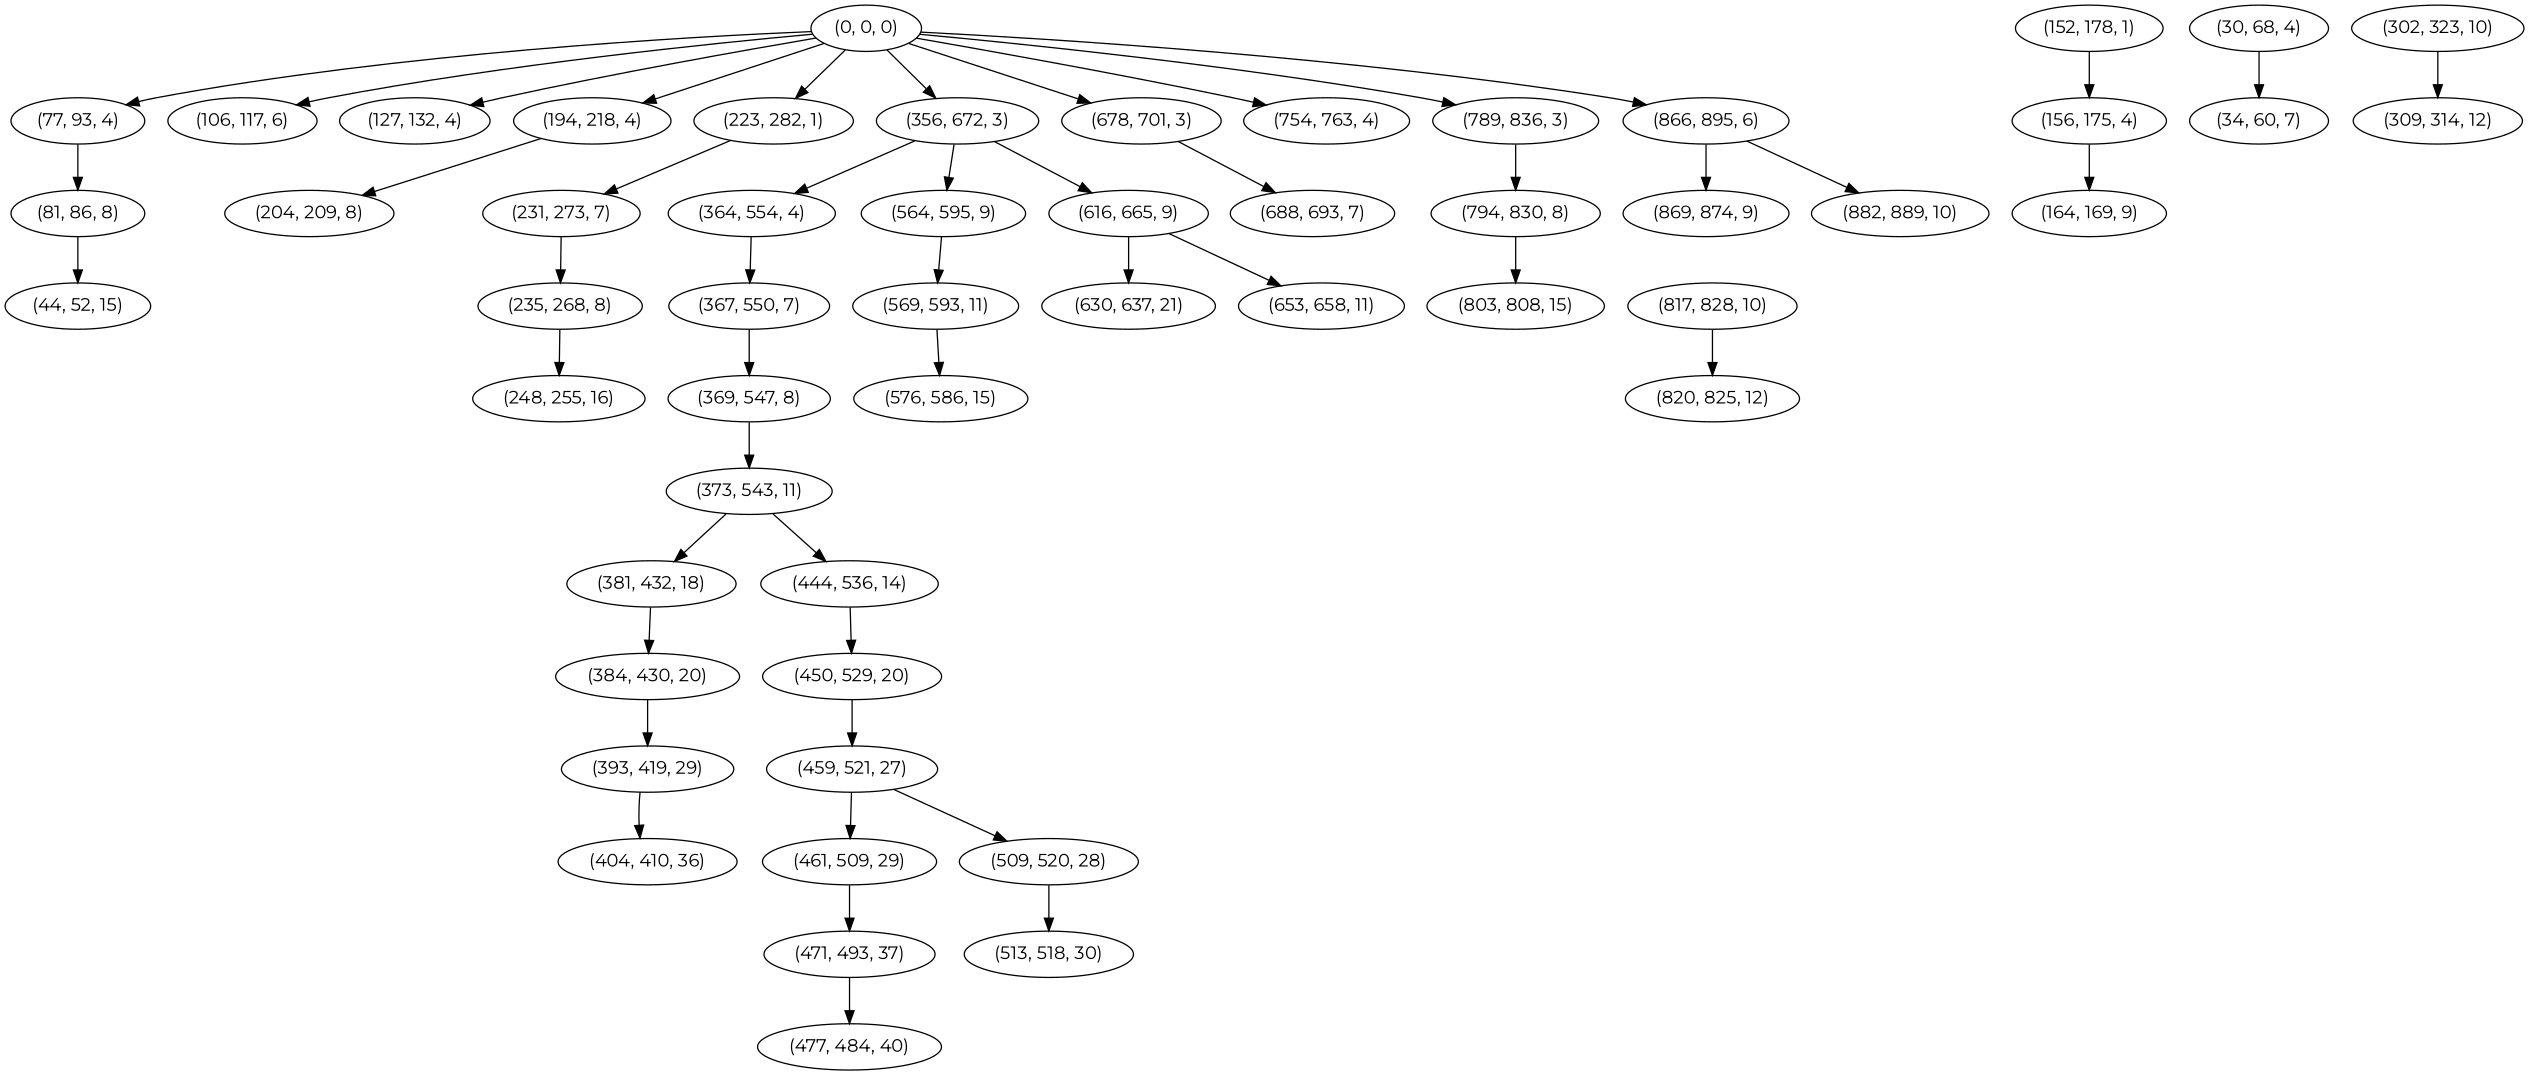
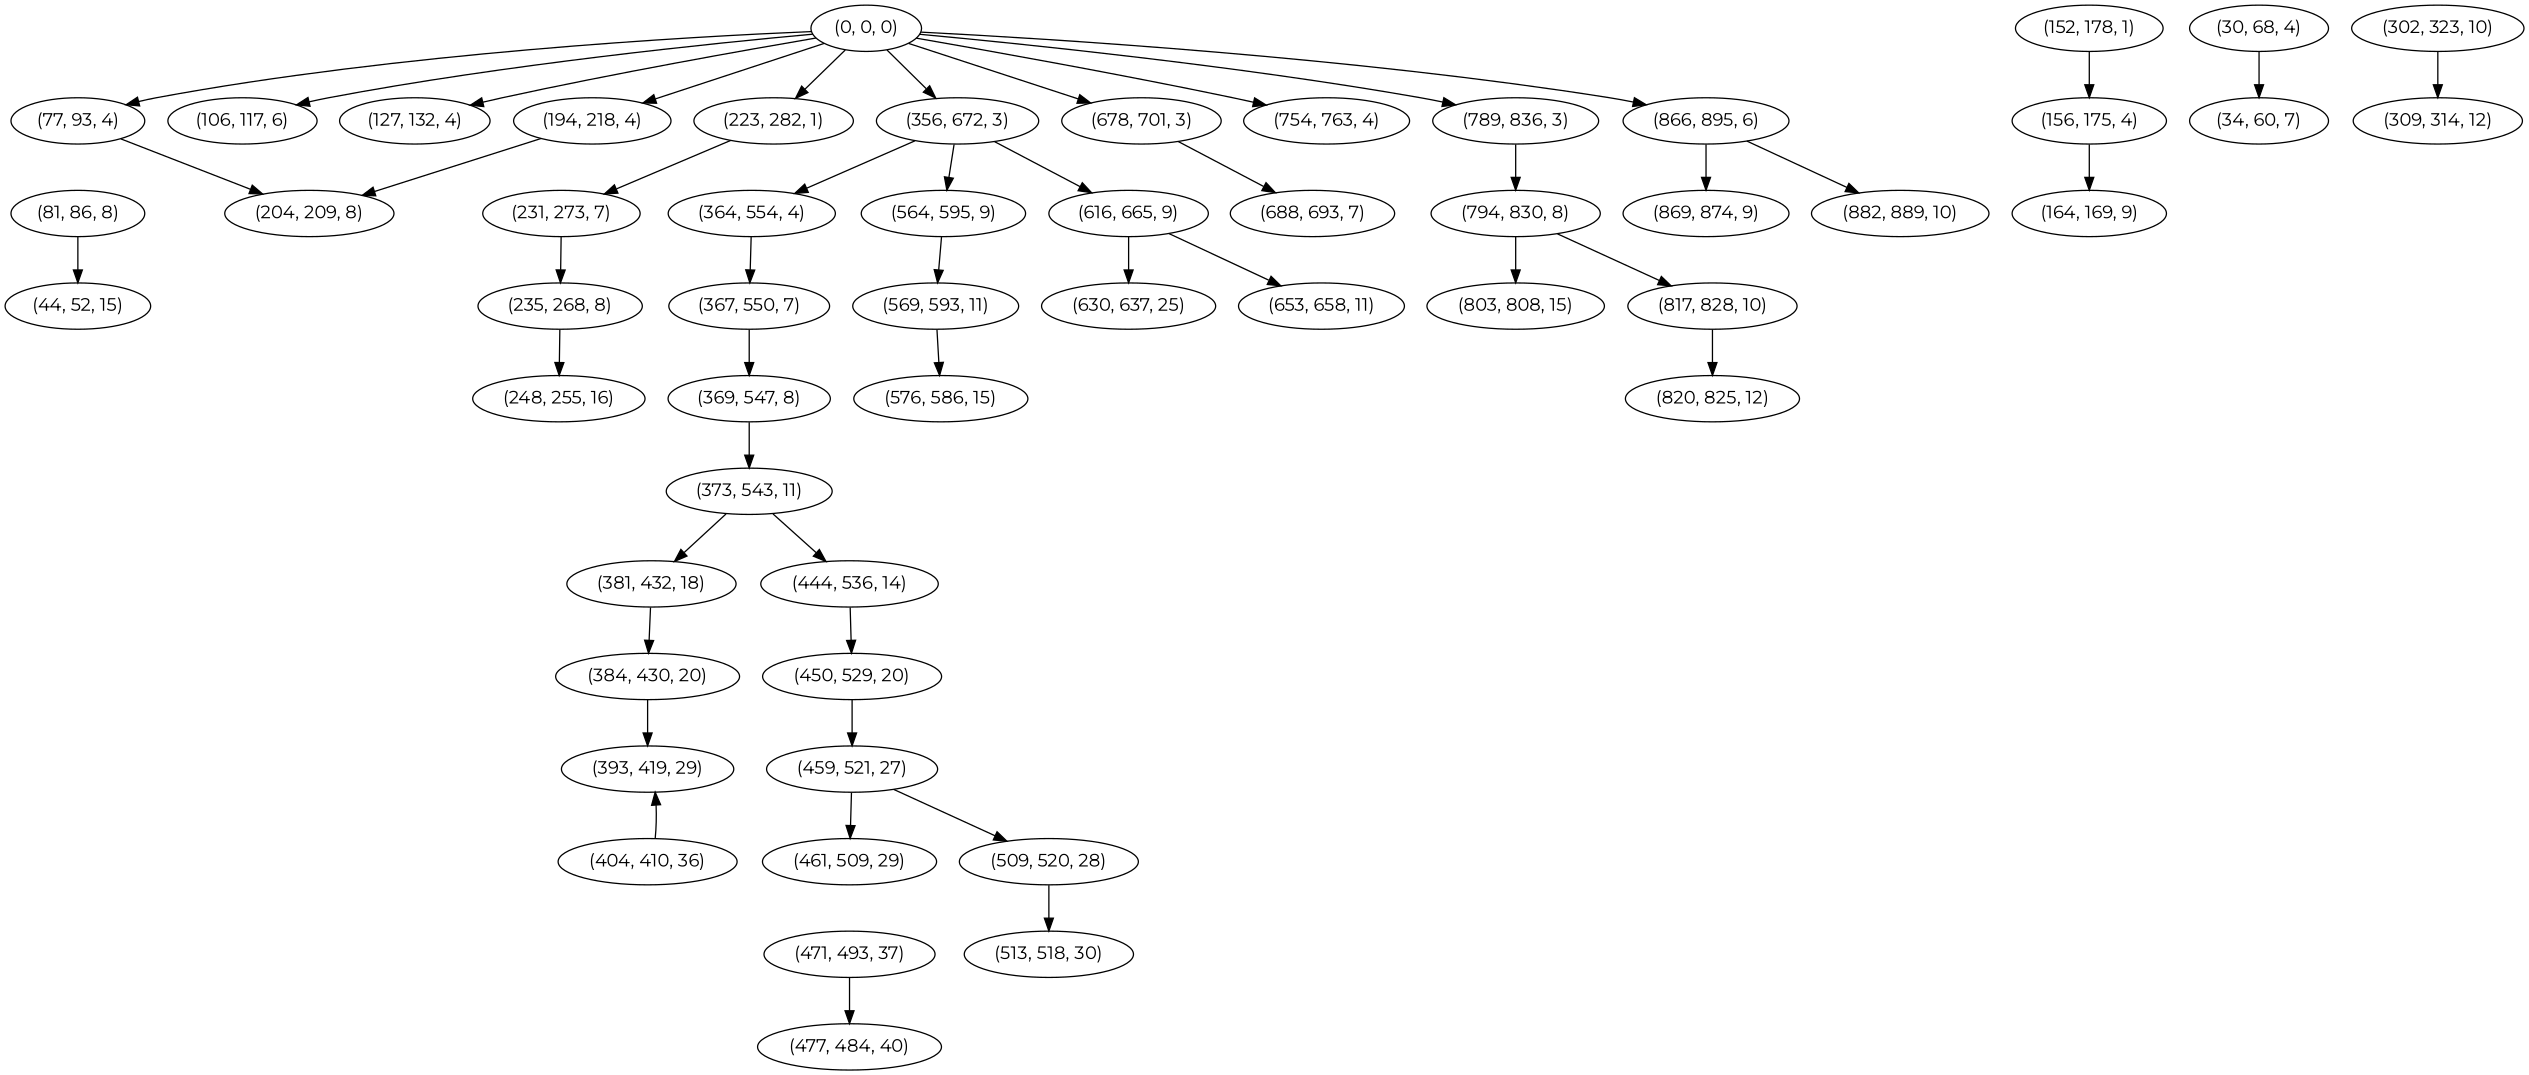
edge "(77, 93, 4)" -> "(81, 86, 8)": now "(77, 93, 4)" -> "(204, 209, 8)"
edge "(794, 830, 8)" -> "(817, 828, 10)": added
node "(630, 637, 21)": label "(630, 637, 21)" -> "(630, 637, 25)"
edge "(393, 419, 29)" -> "(404, 410, 36)": reversed
edge "(461, 509, 29)" -> "(471, 493, 37)": removed
